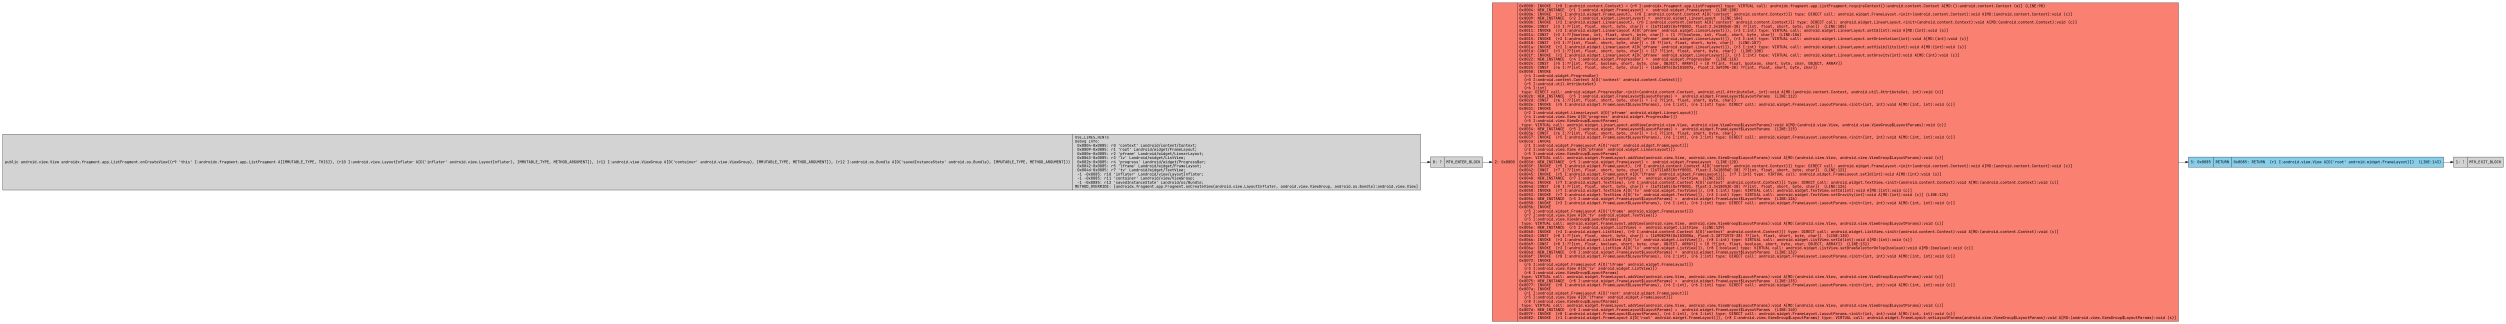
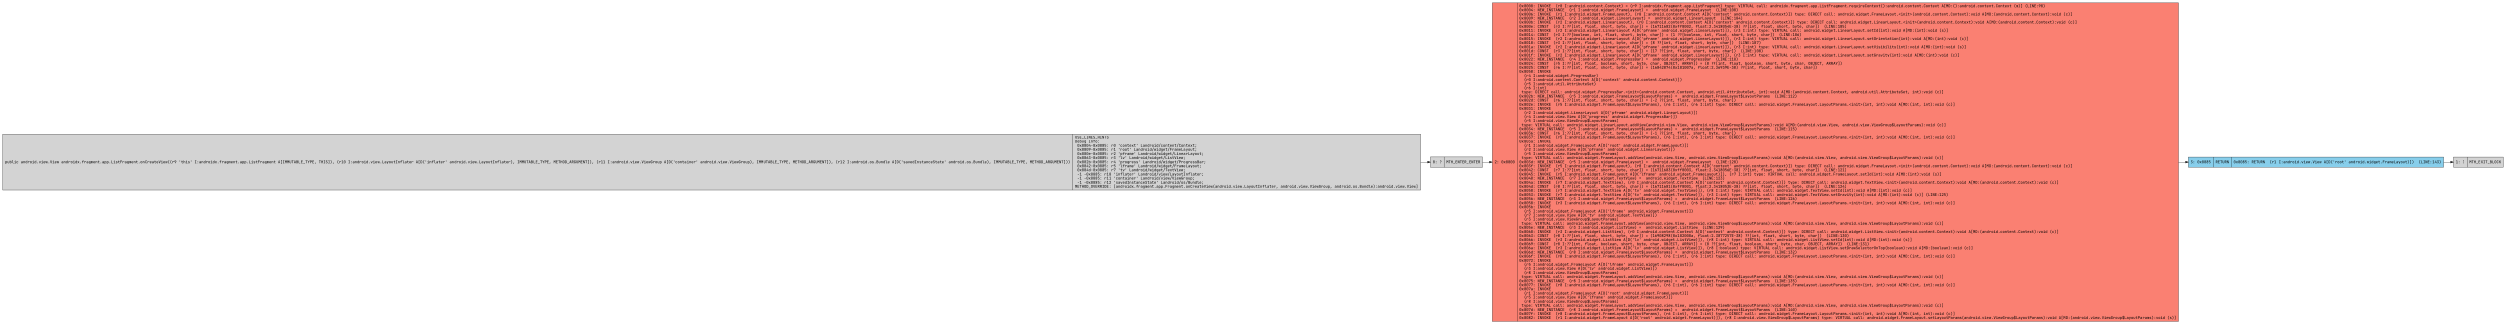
node "0: ?": text "MTH_ENTER_BLOCK" -> "MTH_ENTER_ENTER"
